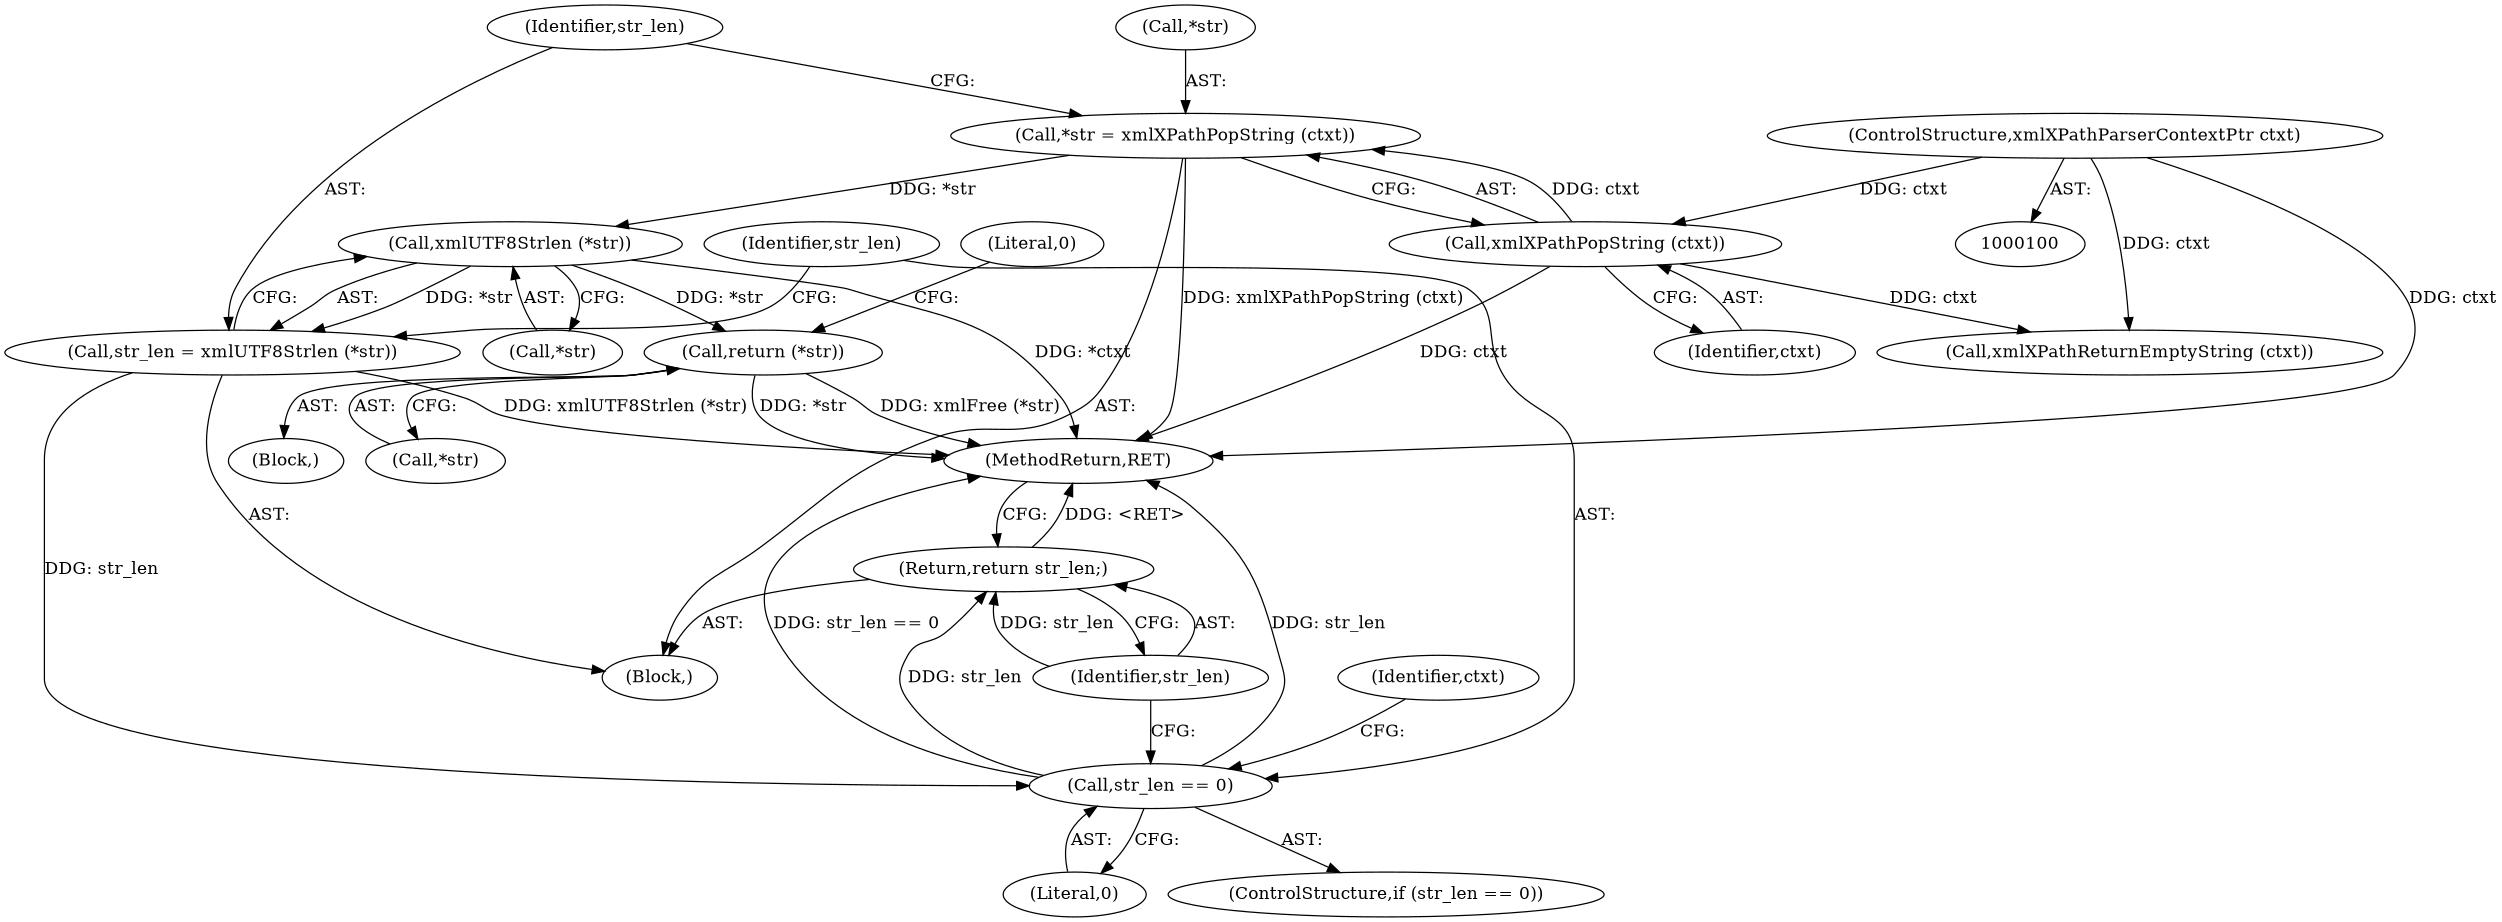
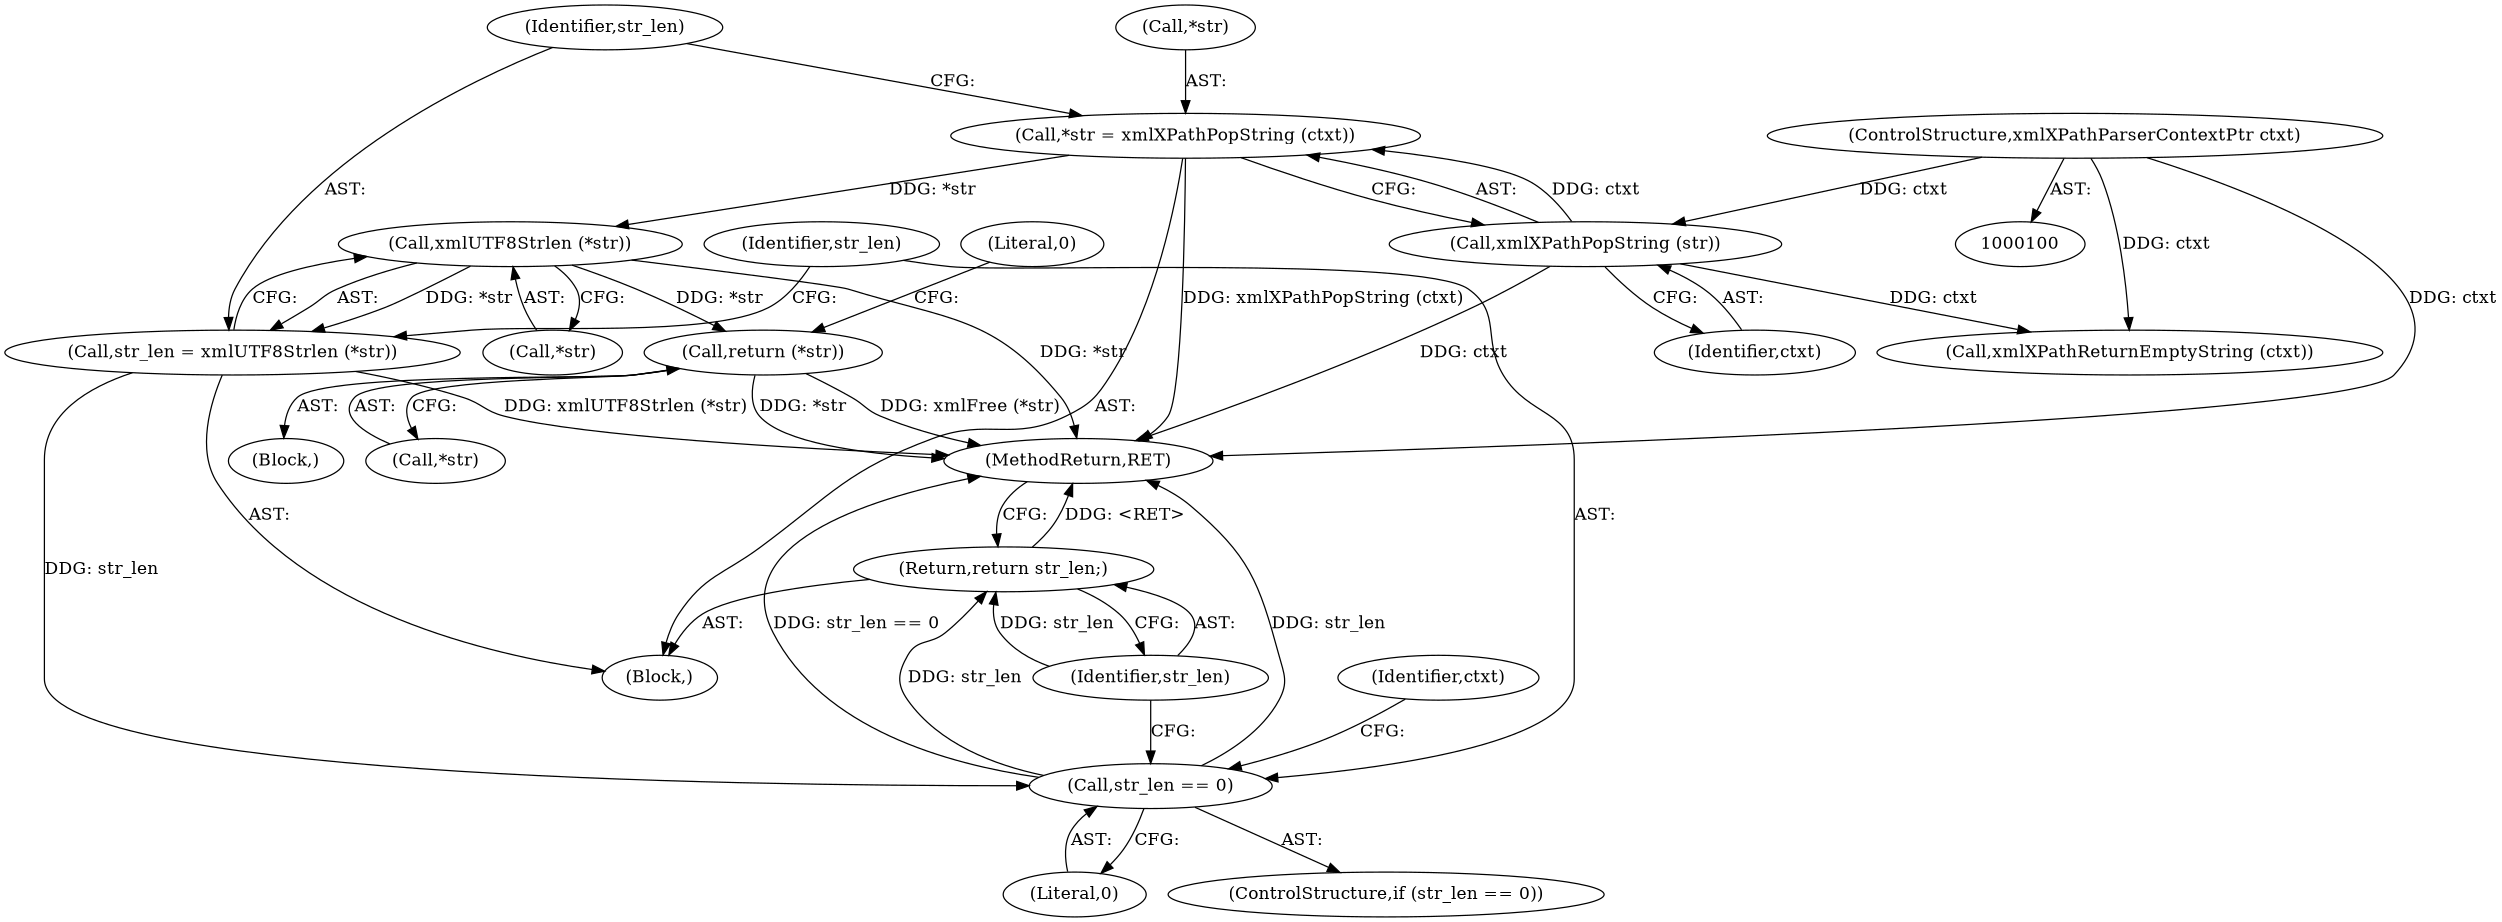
node "(Call,xmlXPathPopString (ctxt))": label "(Call,xmlXPathPopString (ctxt))" -> "(Call,xmlXPathPopString (str))"
edge "(Call,xmlUTF8Strlen (*str))" -> "(MethodReturn,RET)": label "DDG: *ctxt" -> "DDG: *str"
